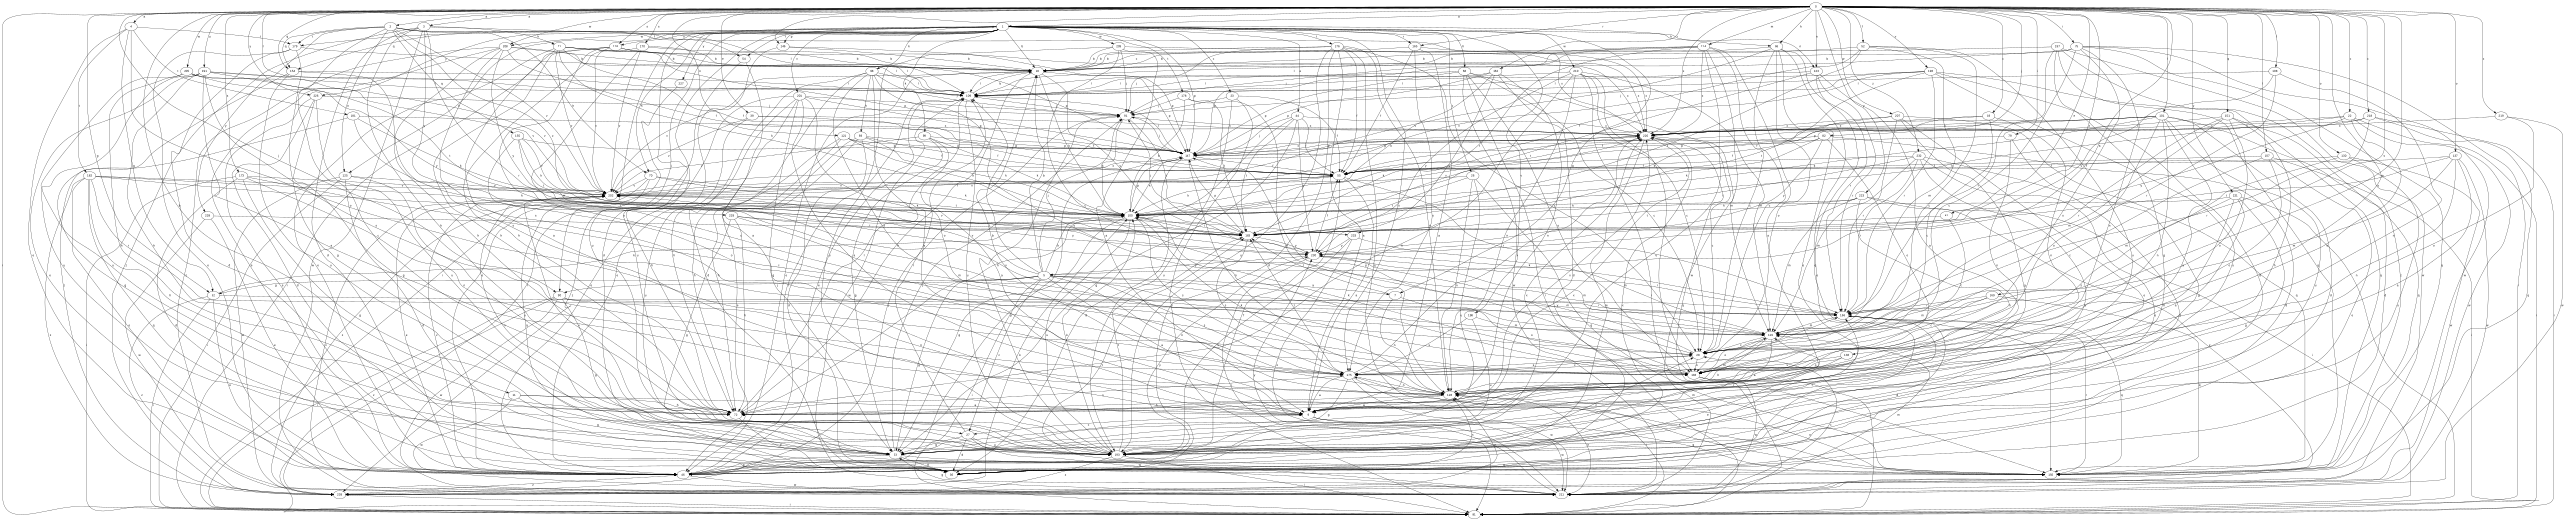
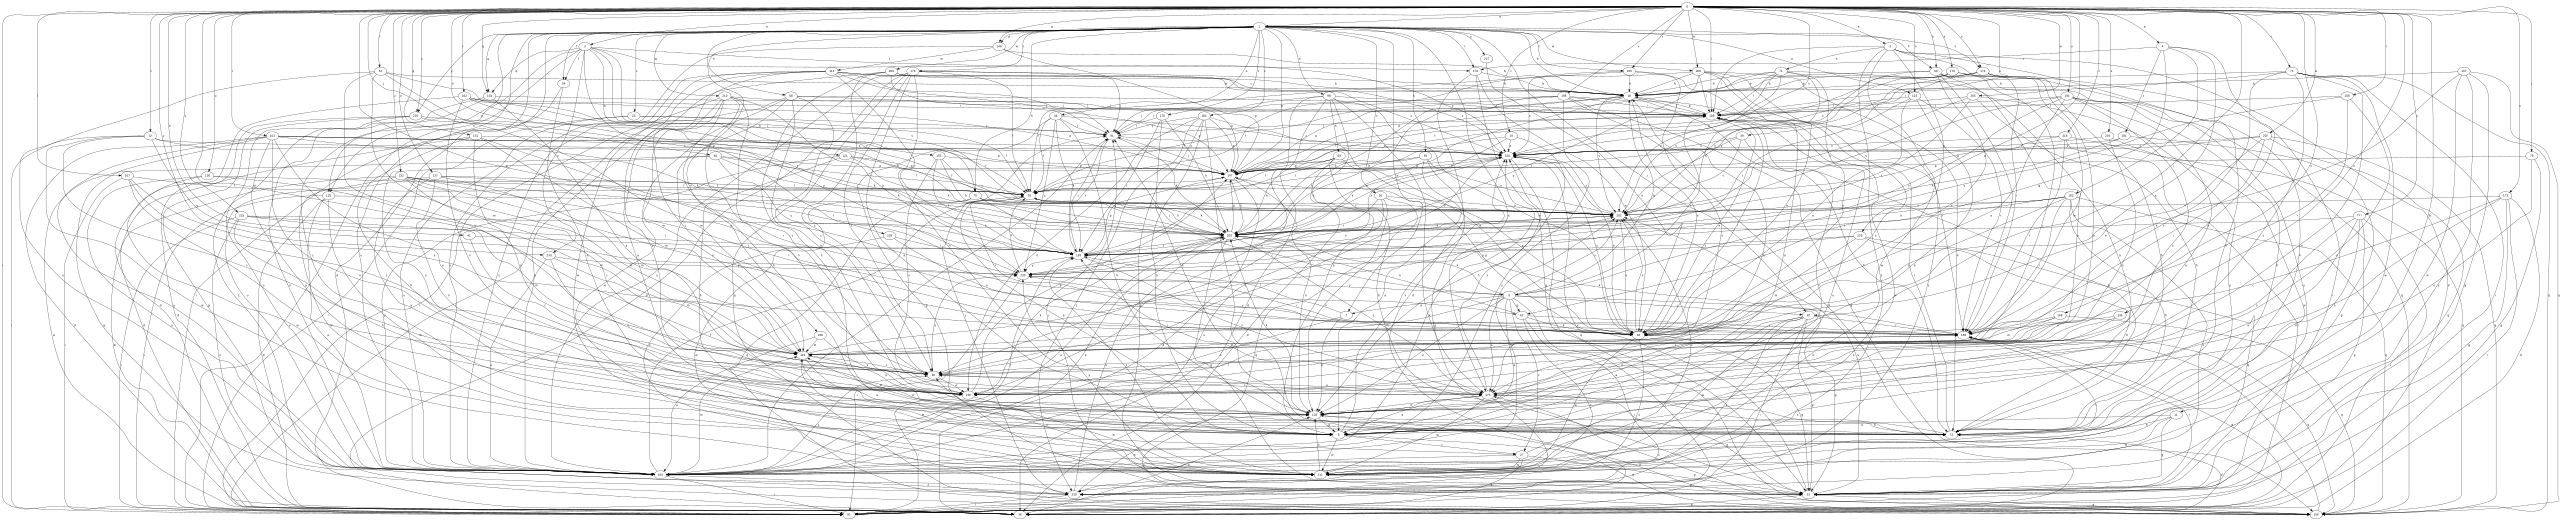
edge "0" -> "114": now "146" -> "114"
edge "44" -> "147": now "44" -> "91"
edge "181" -> "28": now "232" -> "28"
edge "230" -> "119": removed, label "m"
edge "90" -> "9": added, label "a"
edge "233" -> "211": now "233" -> "138"
edge "63" -> "46": reversed
